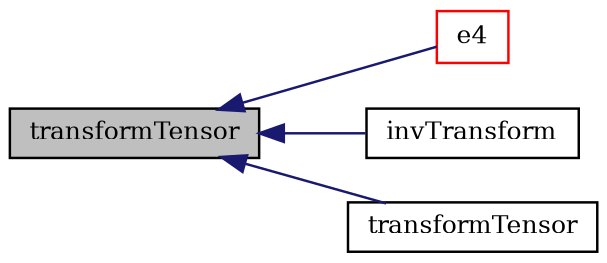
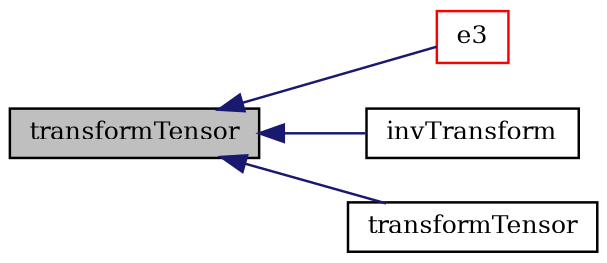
node "e4": label "e4" -> "e3"
